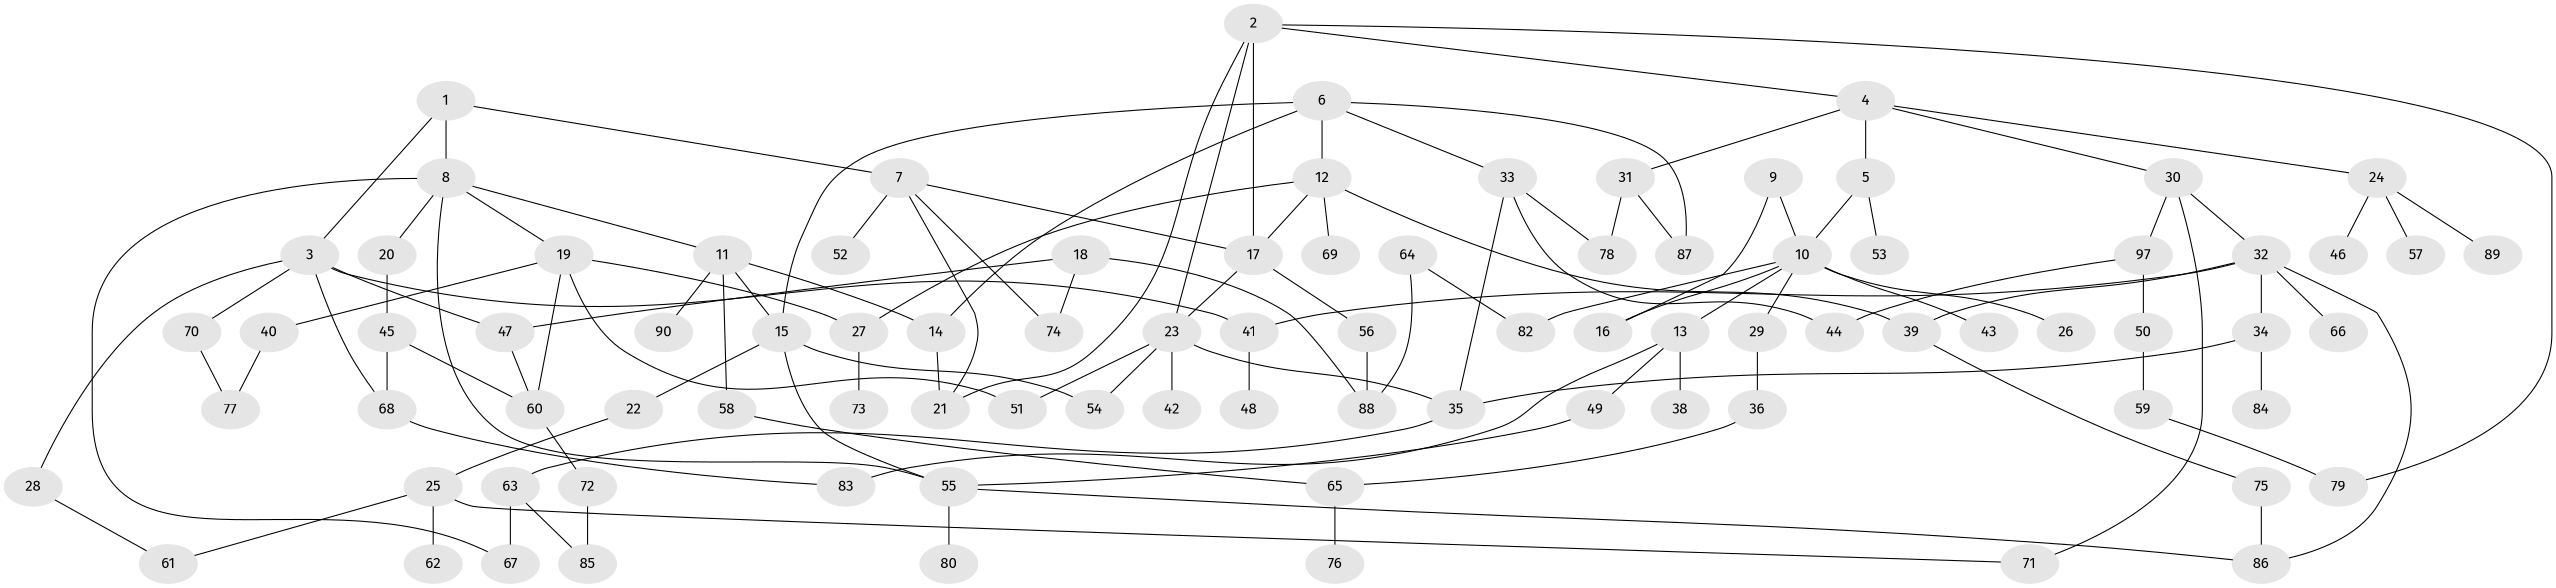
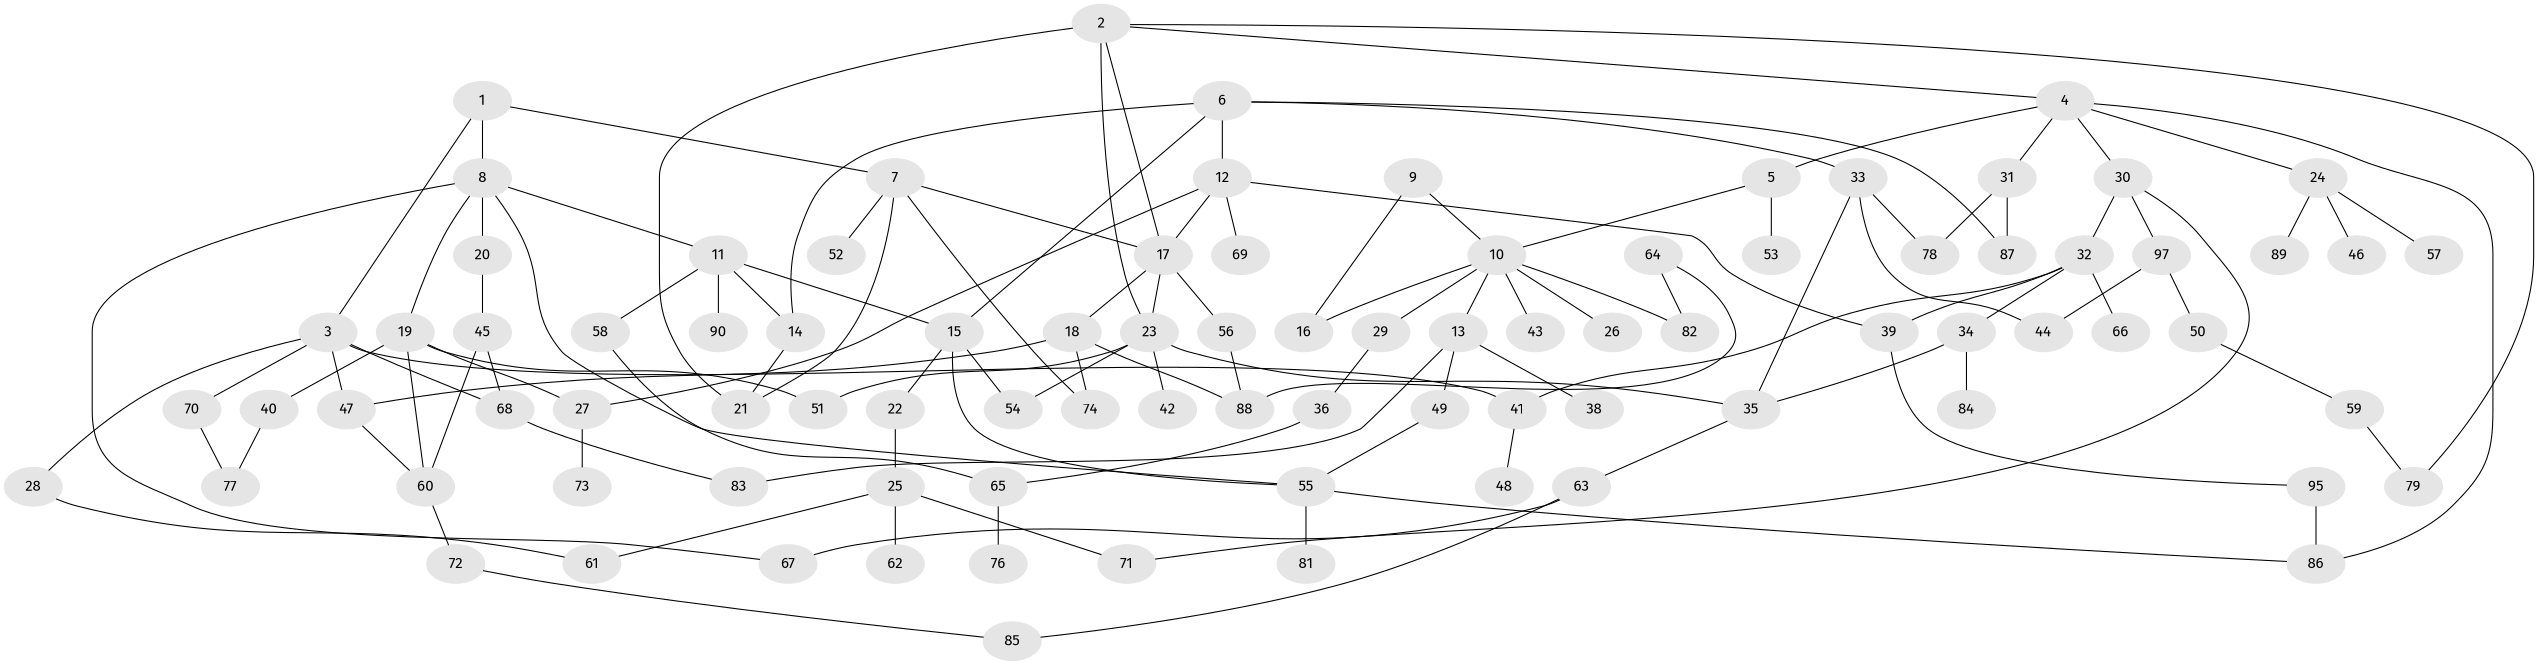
edge "17" -- "18": added
edge "32" -- "86": now "4" -- "86"
node "75": label "75" -> "95"
node "80": label "80" -> "81"
